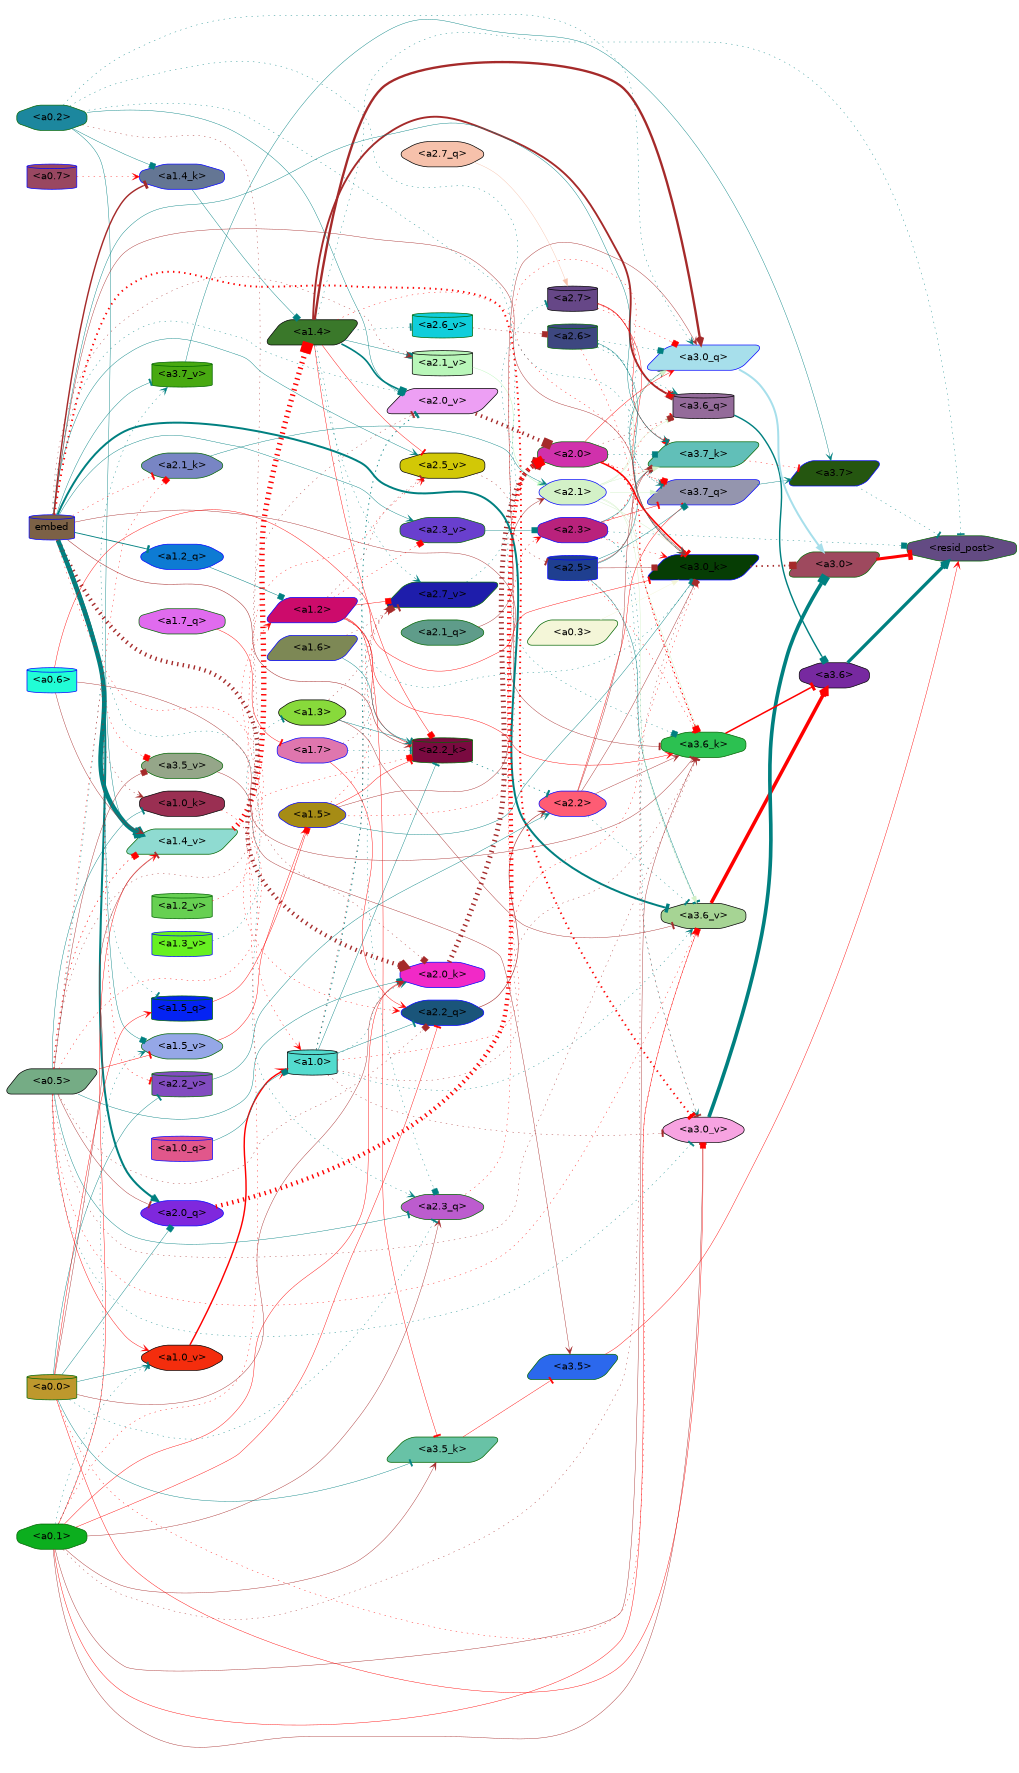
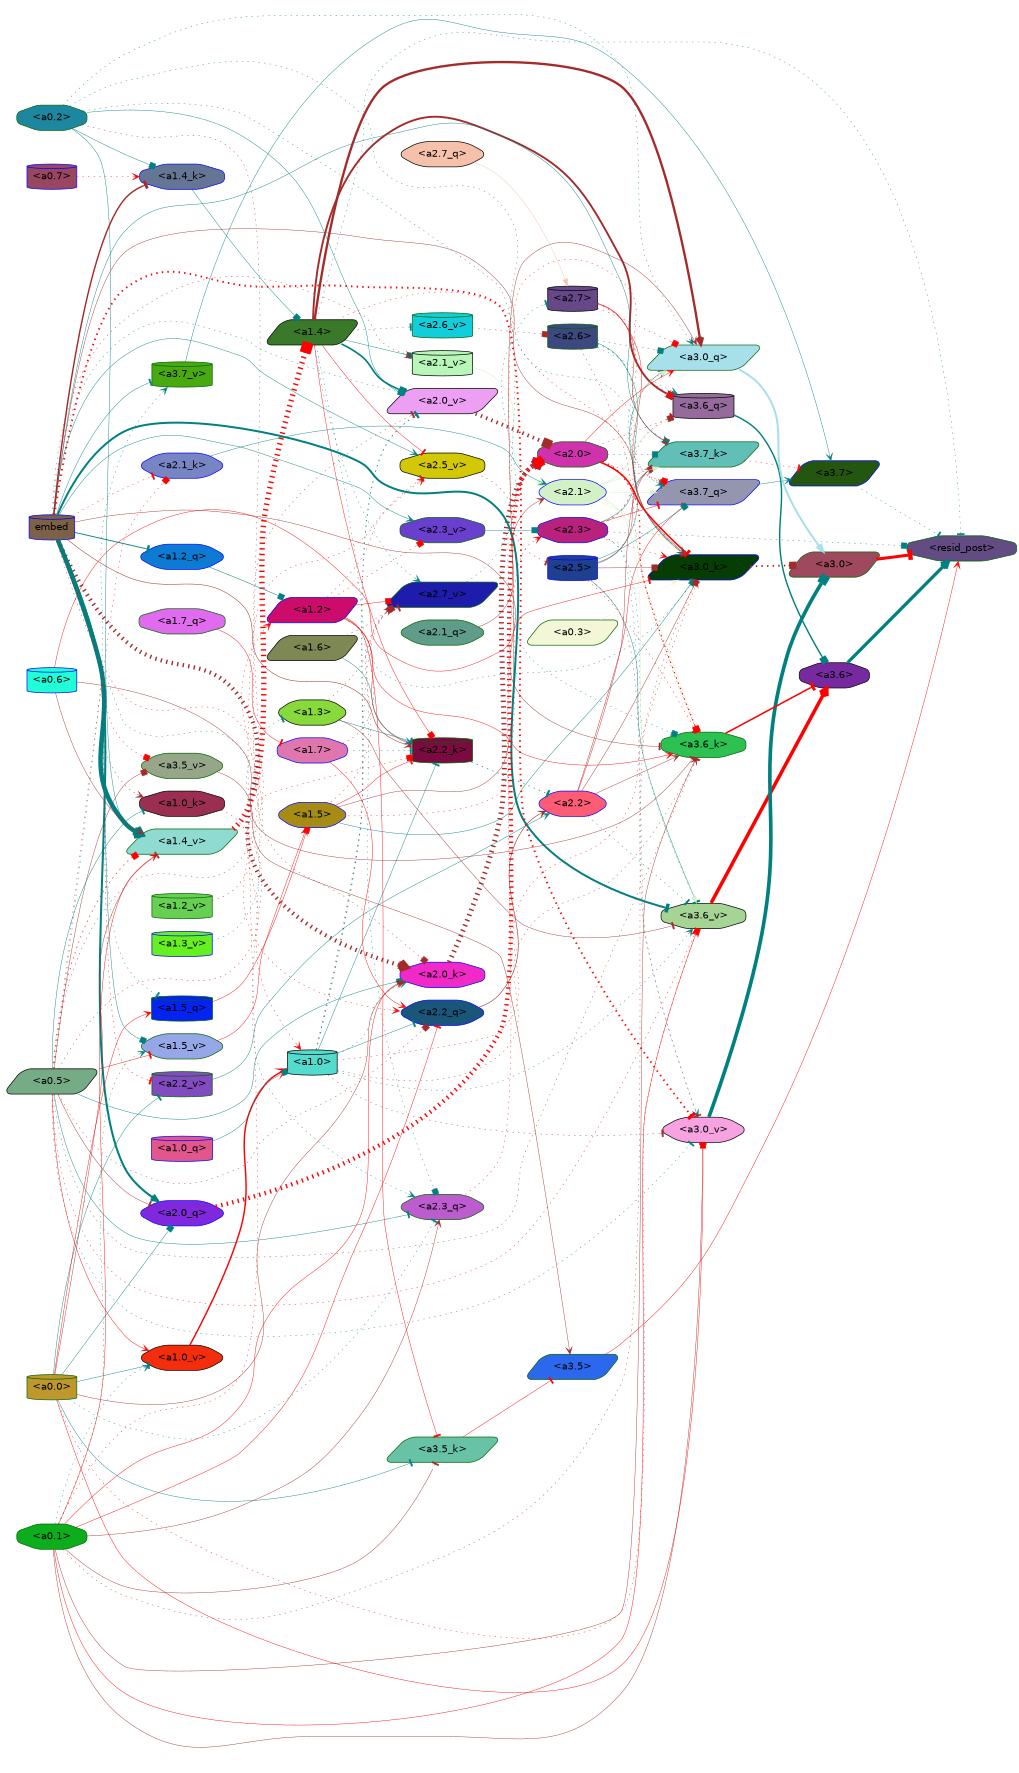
node "<a3.0_q>": color blue -> darkgreen
node "<a2.1_k>": color darkgreen -> blue
node "<a1.6>": color blue -> black
edge "<a0.1>" -> "<a3.5_k>": arrowhead vee -> tee
